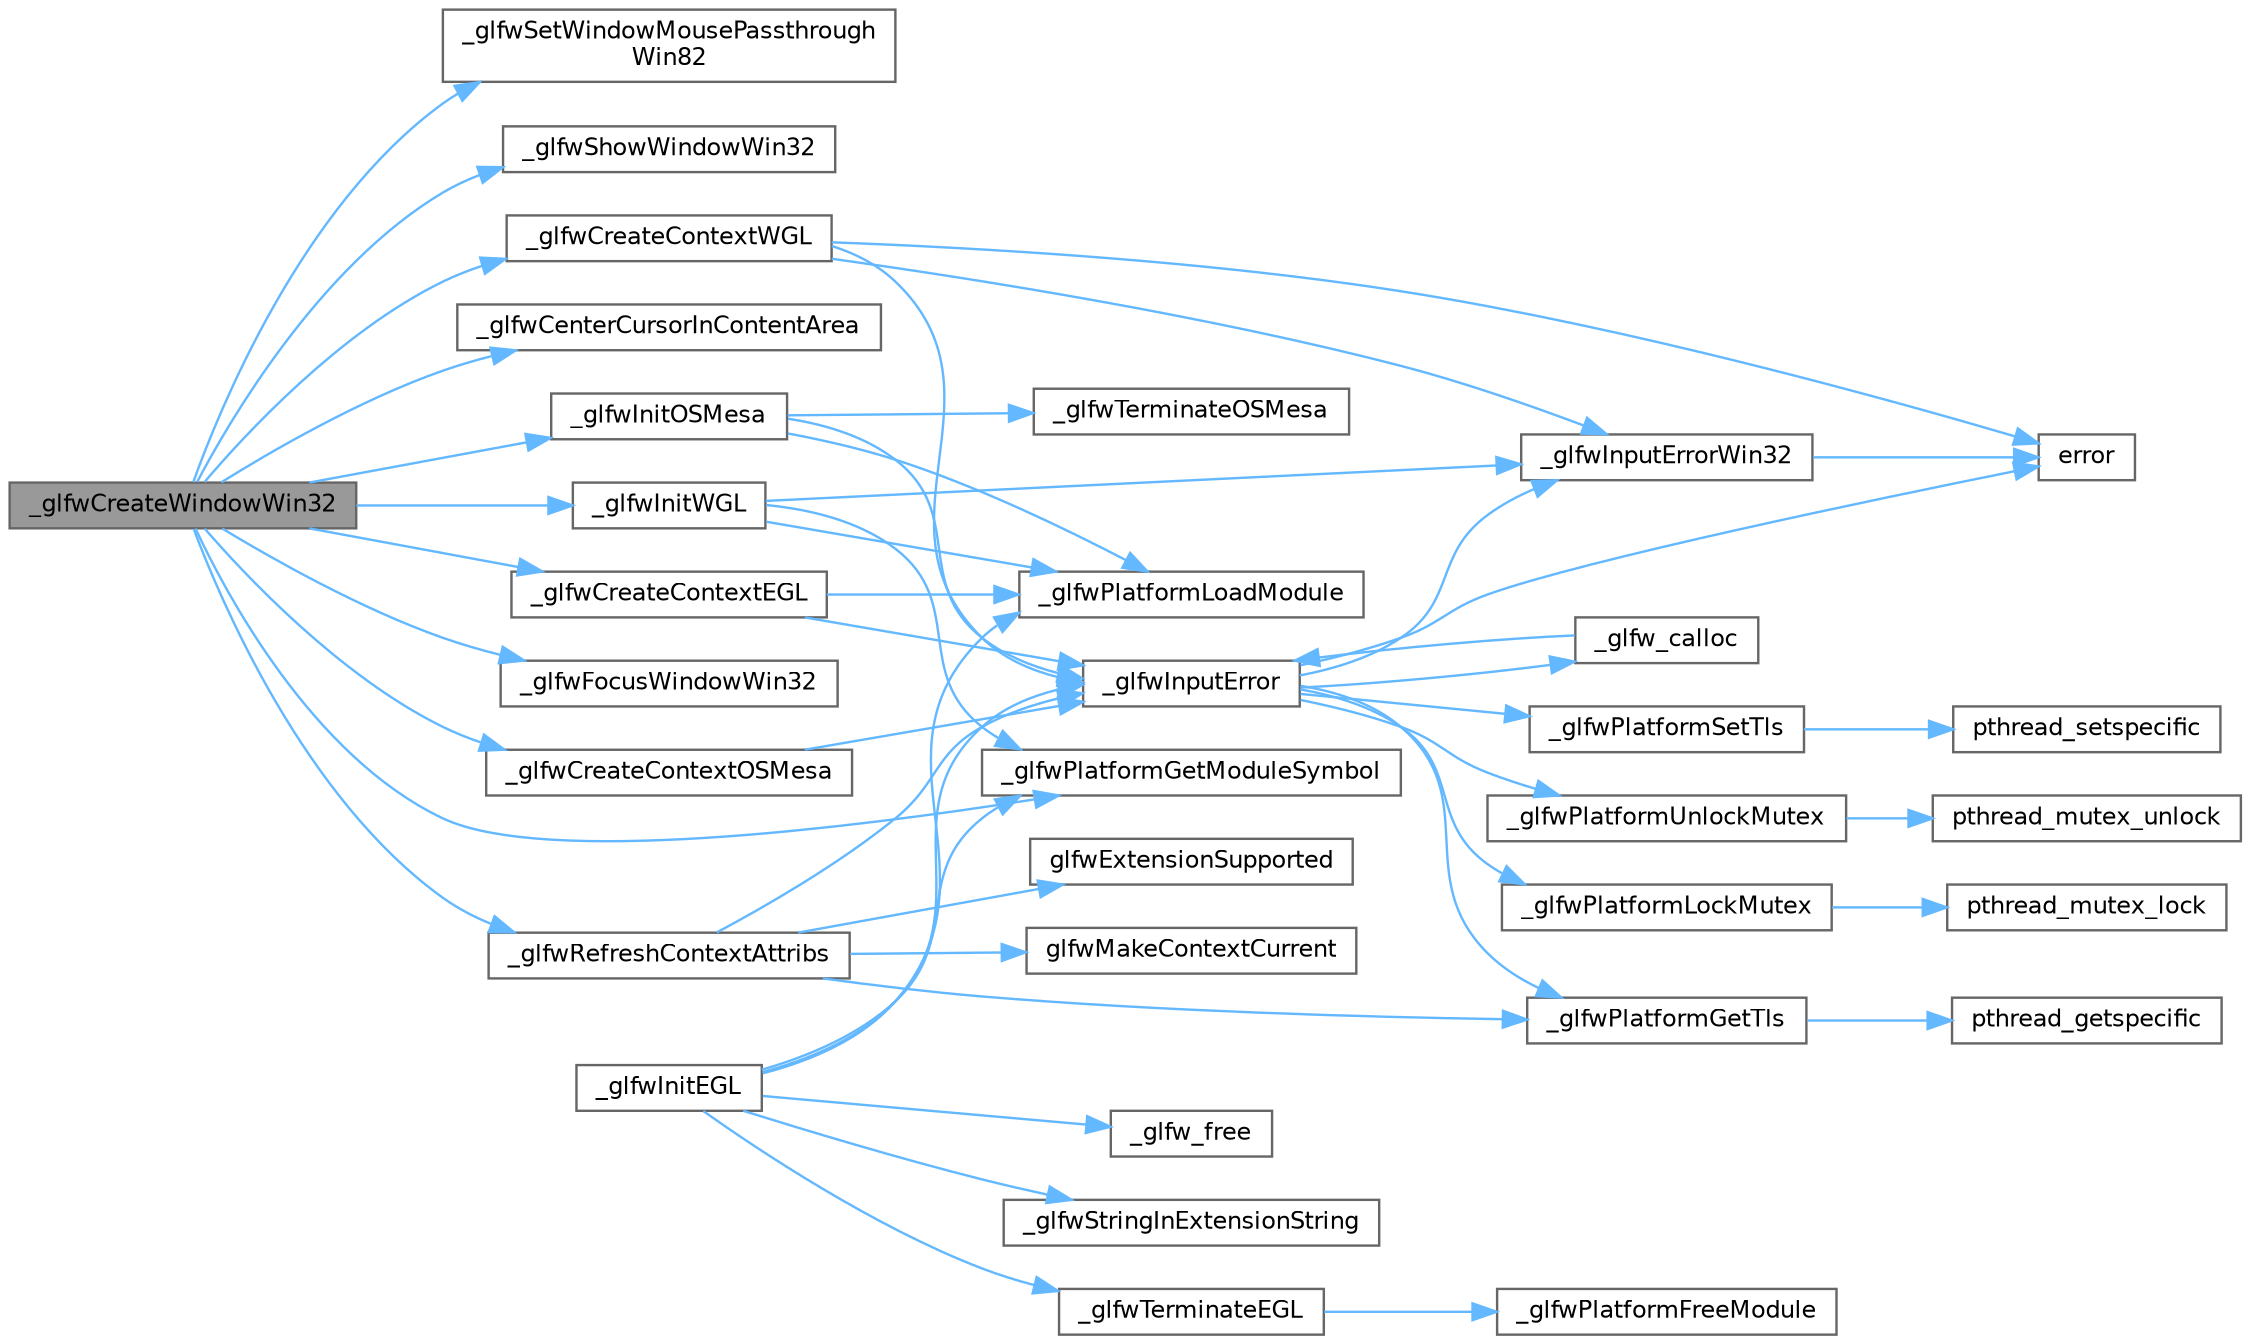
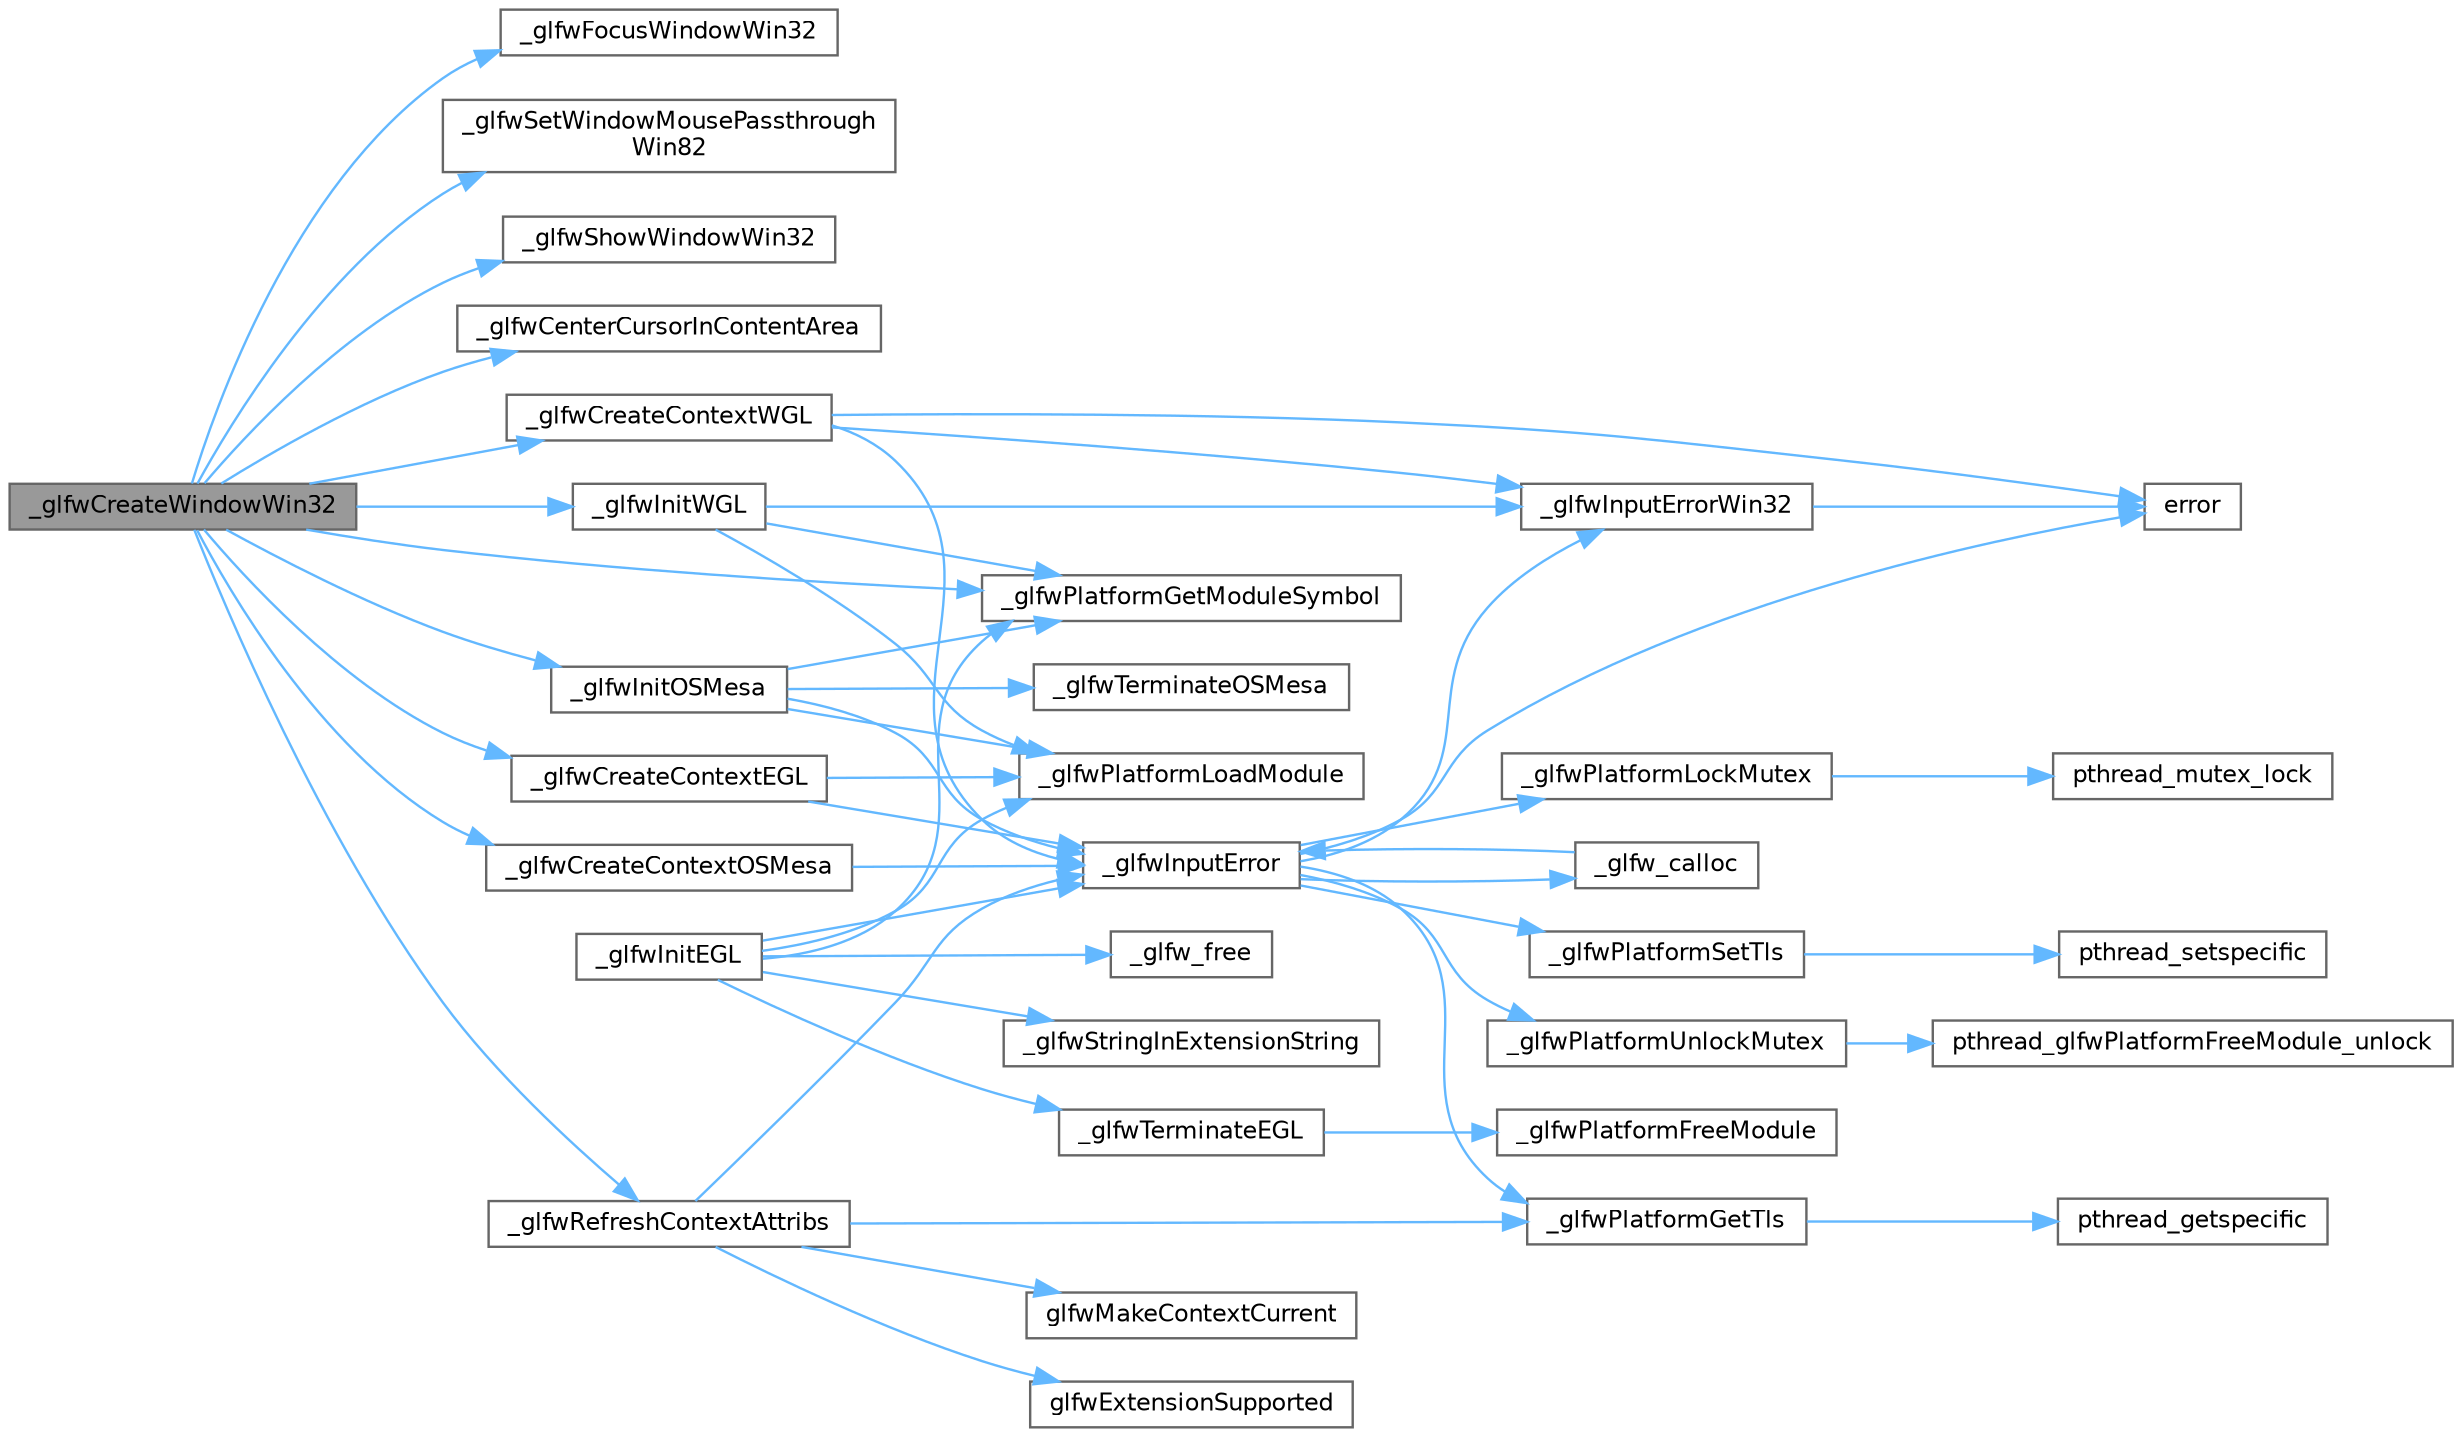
edge "_glfwInitOSMesa" -> "_glfwPlatformGetModuleSymbol": added
node "pthread_mutex_unlock": label "pthread_mutex_unlock" -> "pthread_glfwPlatformFreeModule_unlock"
